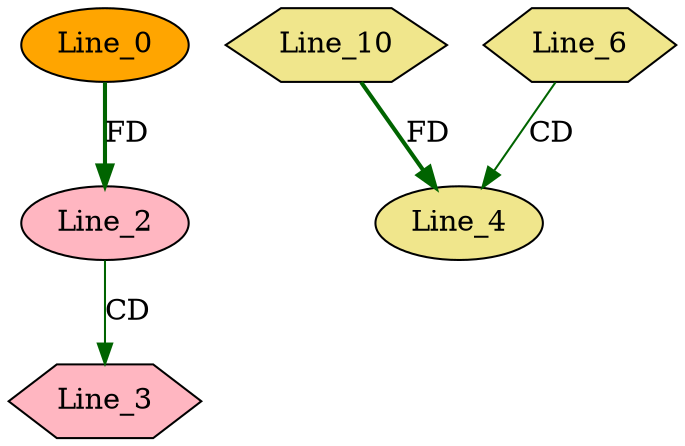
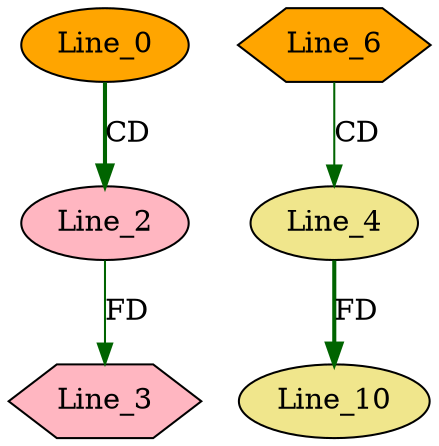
node "Line_10": shape hexagon -> ellipse
node "Line_6": fillcolor khaki -> orange
edge "Line_10" -> "Line_4": reversed
edge "Line_0" -> "Line_2": label "FD" -> "CD"
edge "Line_2" -> "Line_3": label "CD" -> "FD"
